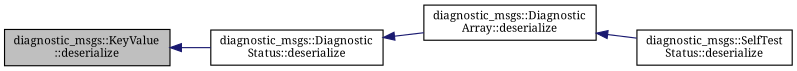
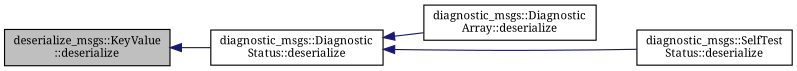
edge "diagnostic_msgs::SelfTest Status::deserialize" -> "diagnostic_msgs::Diagnostic Array::deserialize": now "diagnostic_msgs::SelfTest Status::deserialize" -> "diagnostic_msgs::Diagnostic Status::deserialize"
node "diagnostic_msgs::KeyValue ::deserialize": label "diagnostic_msgs::KeyValue ::deserialize" -> "deserialize_msgs::KeyValue ::deserialize"
